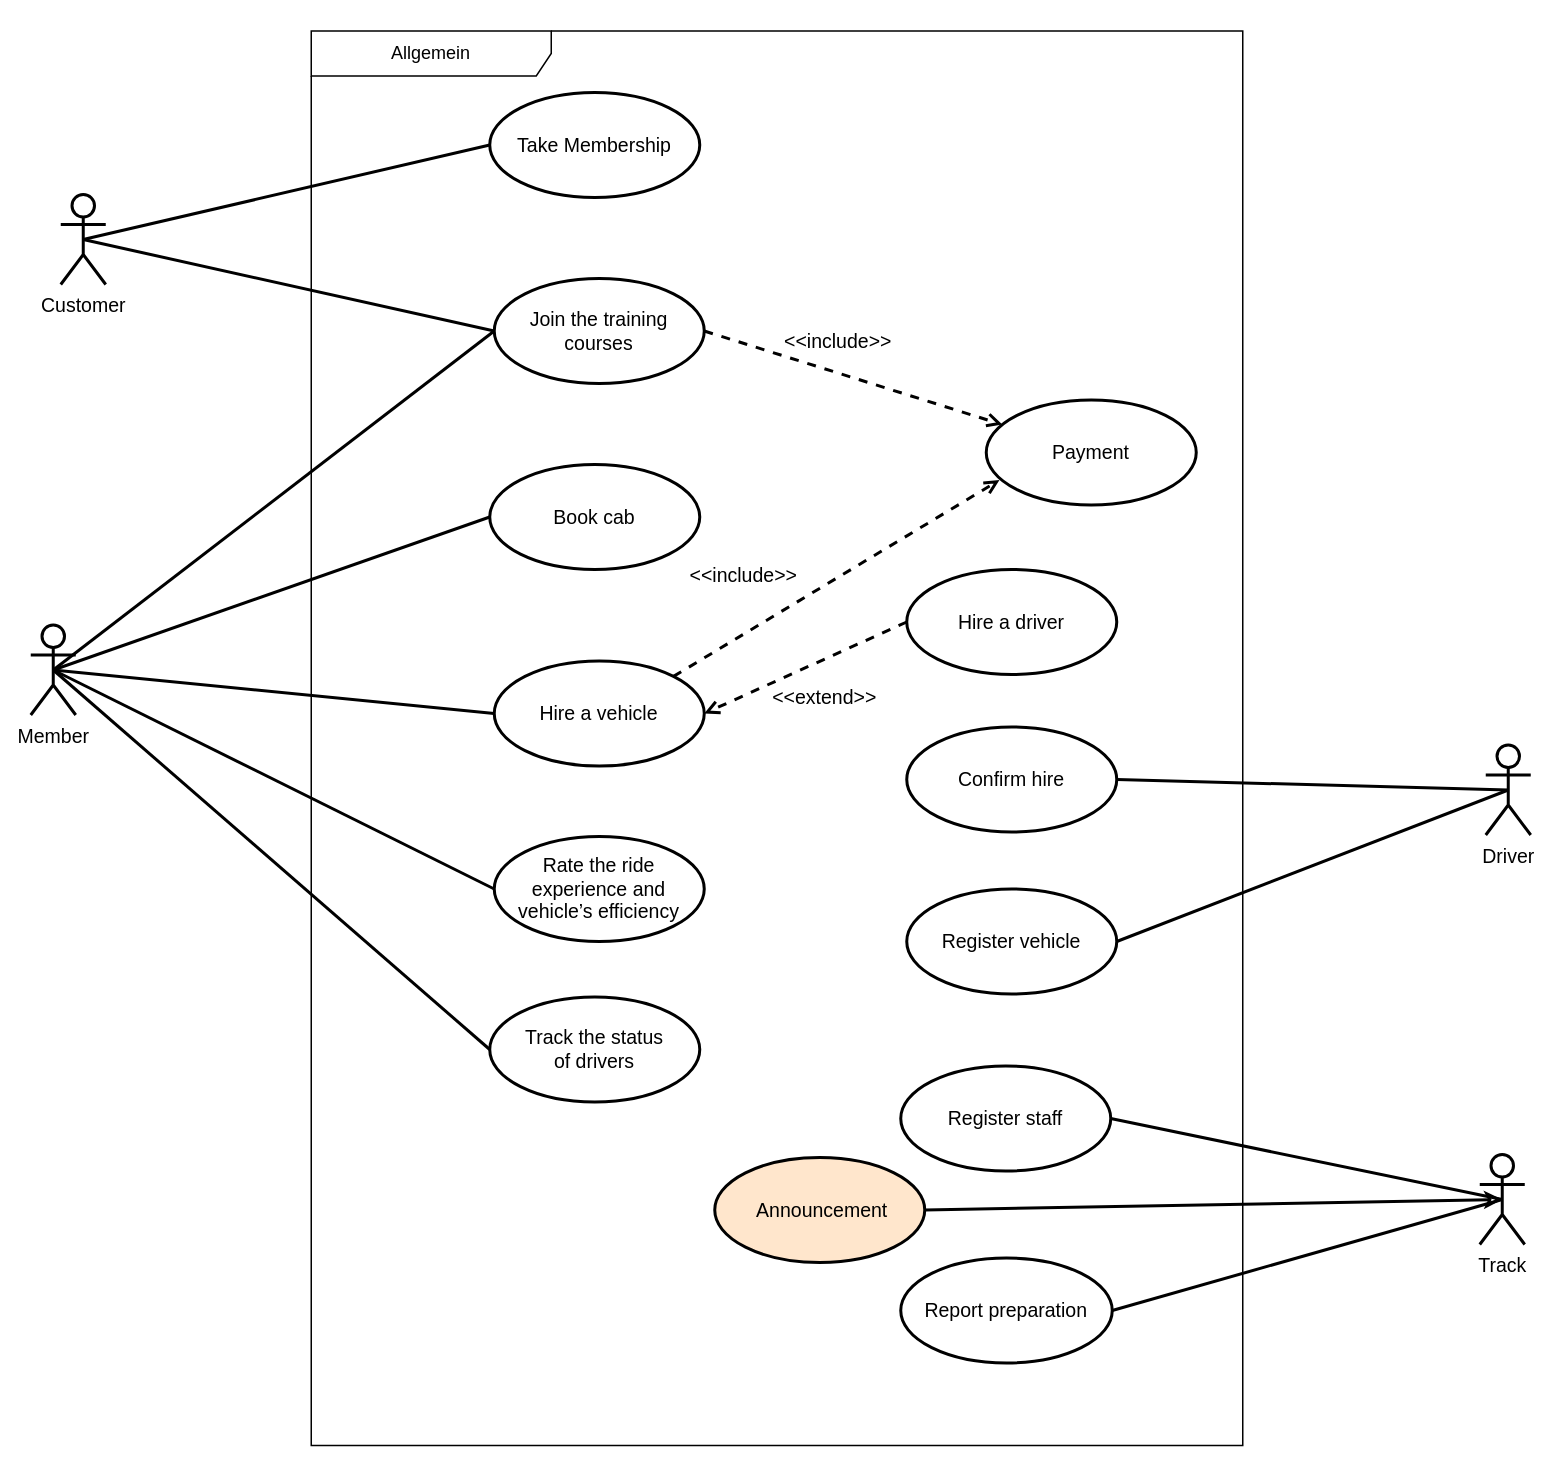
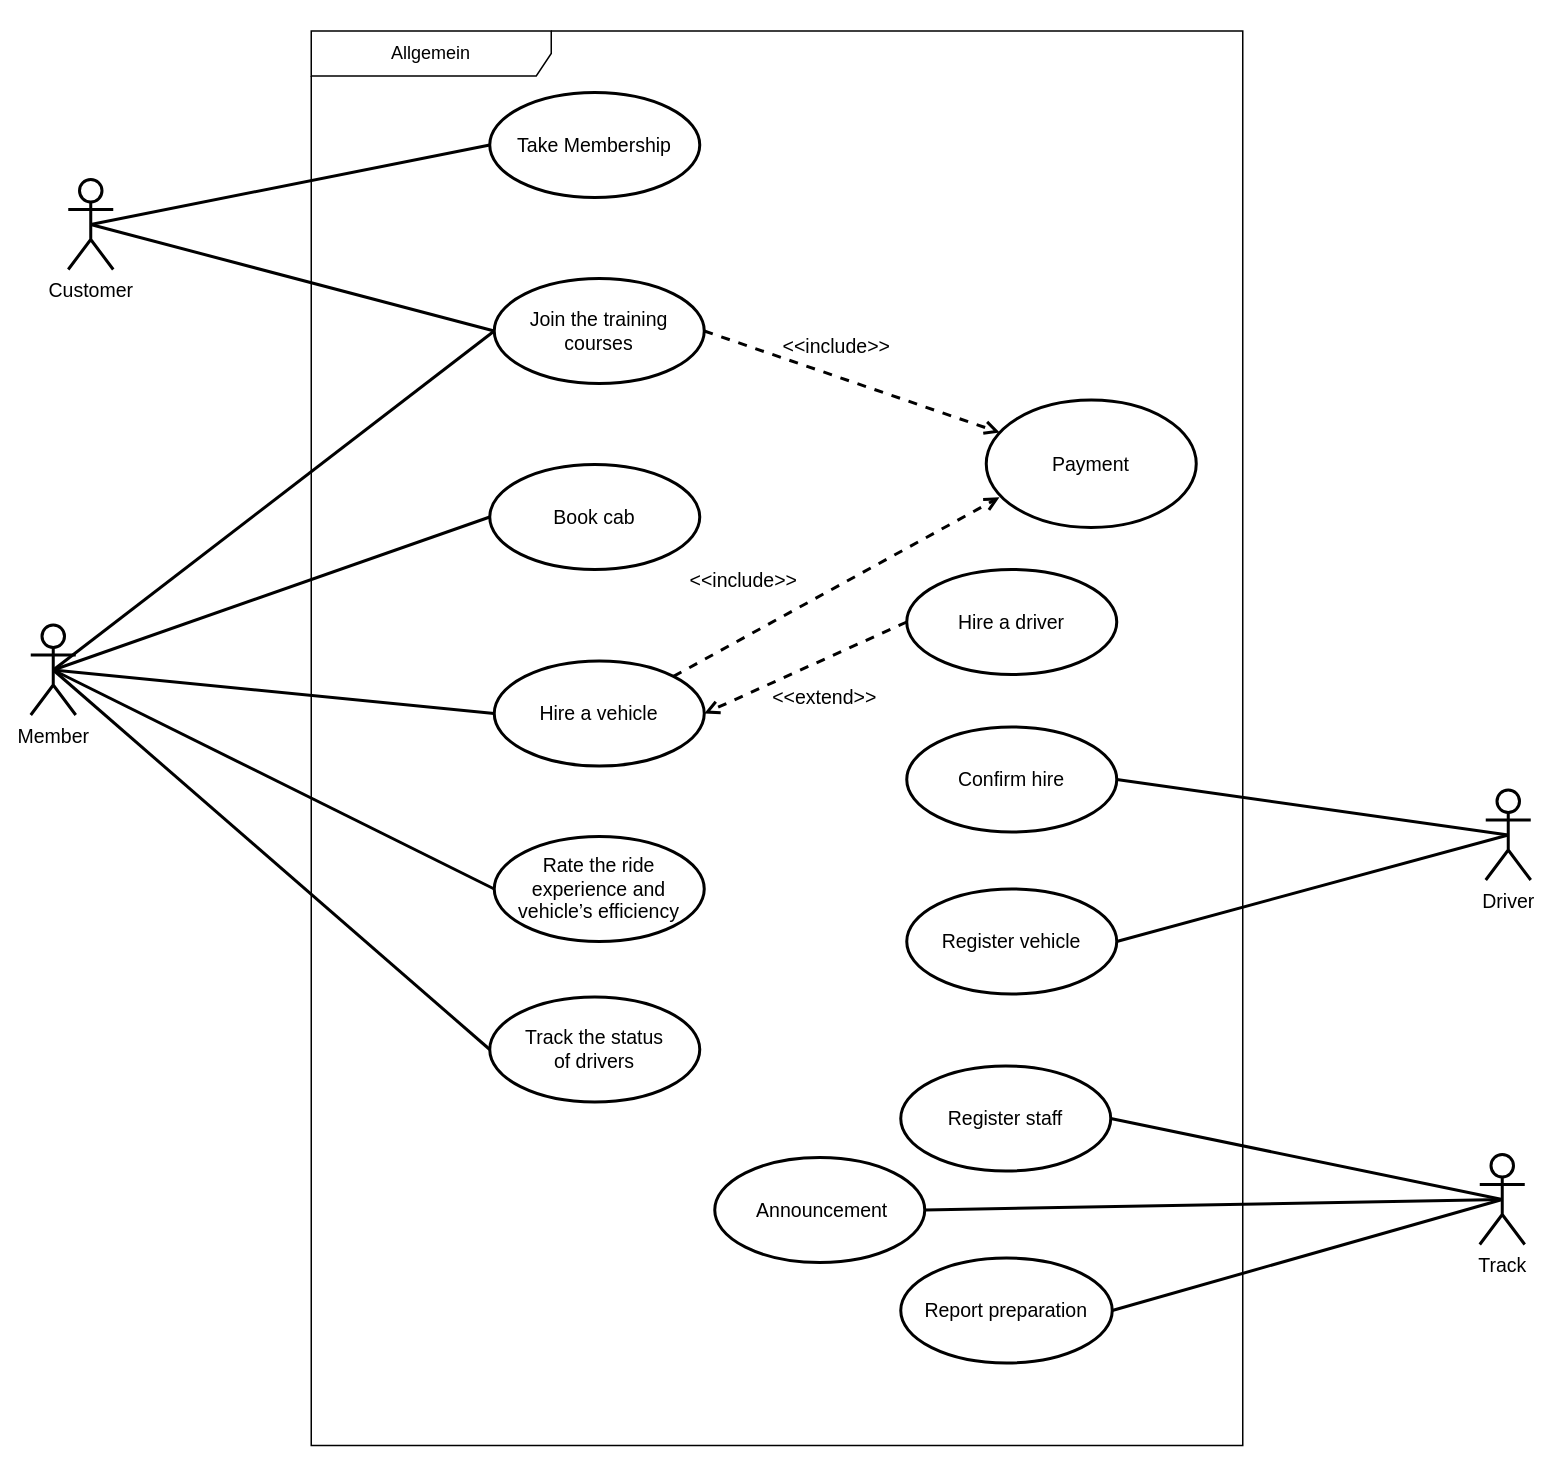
node "Customer": moved (83, 239) -> (91, 224)
node "Payment": size 210x105 -> 210x128
node "Driver": moved (1508, 790) -> (1508, 835)
edge "Announcement" -> "Track": arrowhead classic -> none
node "Announcement": fillcolor #ffe6cc -> #ffffff
